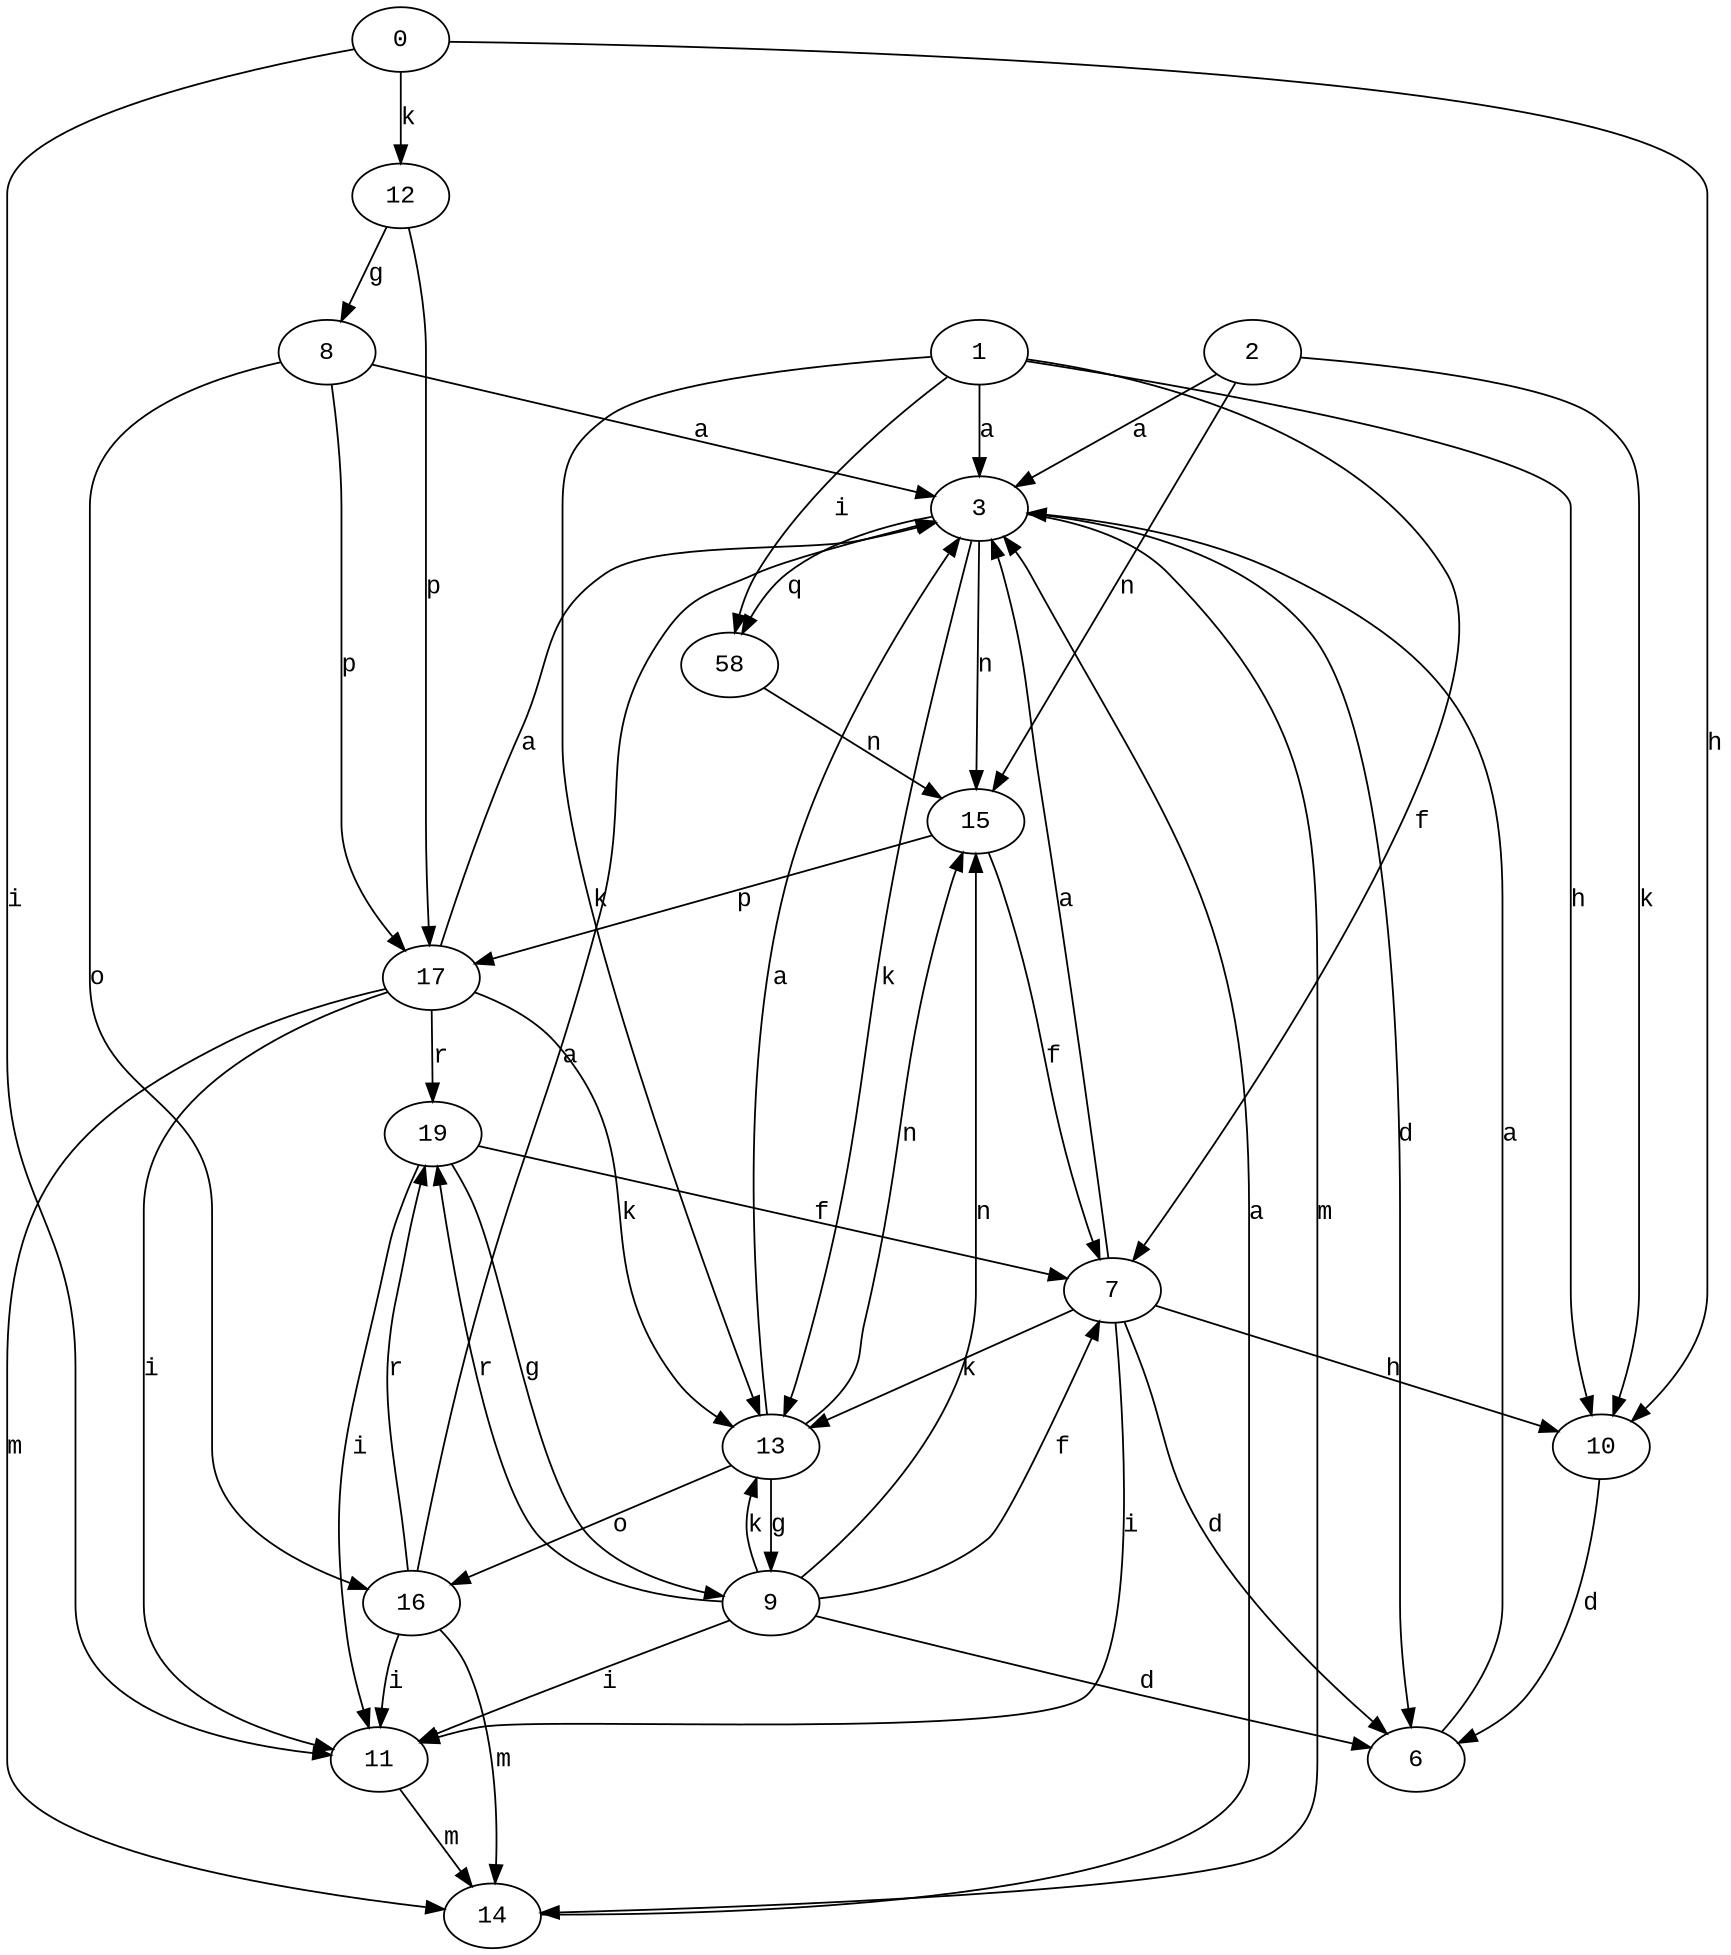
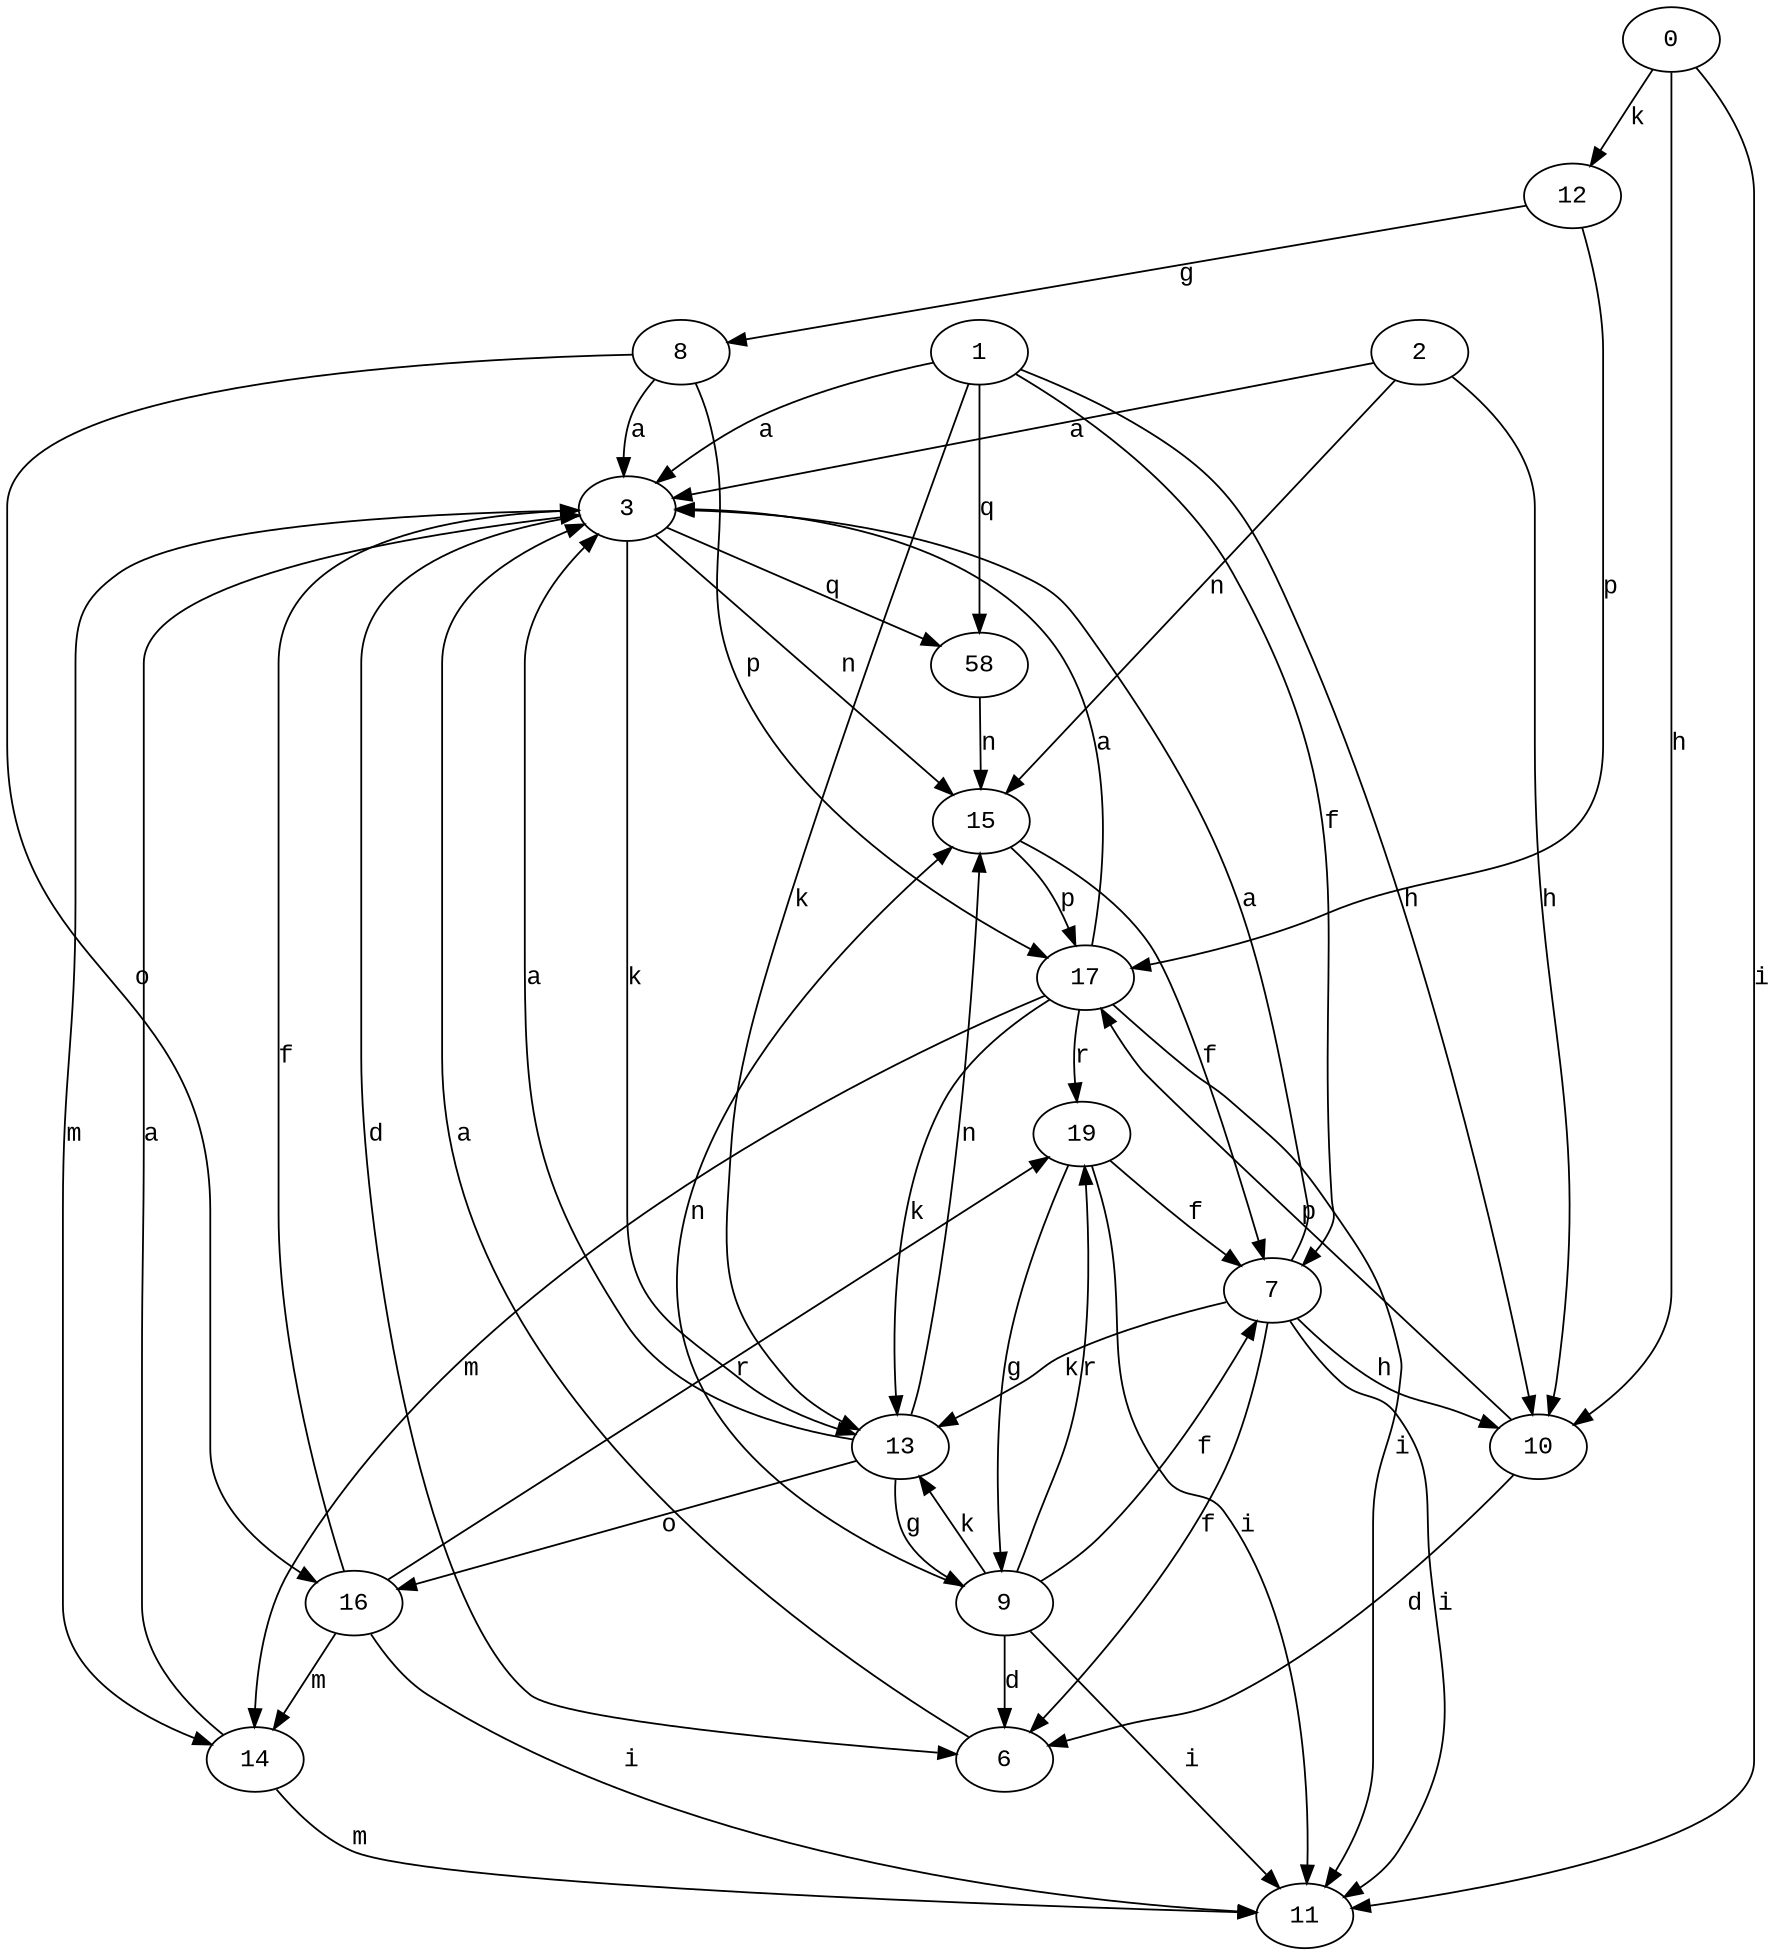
edge "1" -> "58": label "i" -> "q"
edge "2" -> "10": label "k" -> "h"
edge "16" -> "3": label "a" -> "f"
edge "10" -> "17": added, label "p"
edge "7" -> "6": label "d" -> "f"
edge "11" -> "14": reversed
